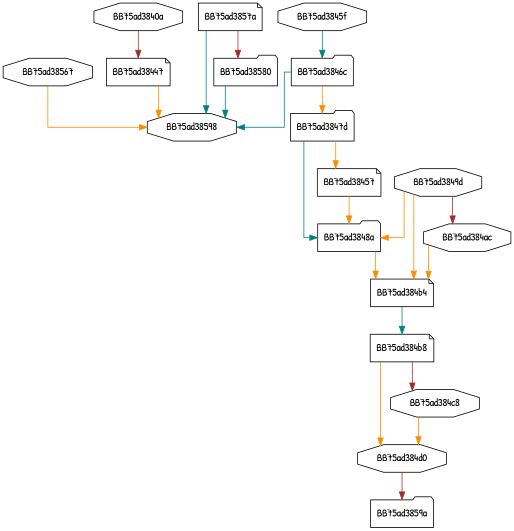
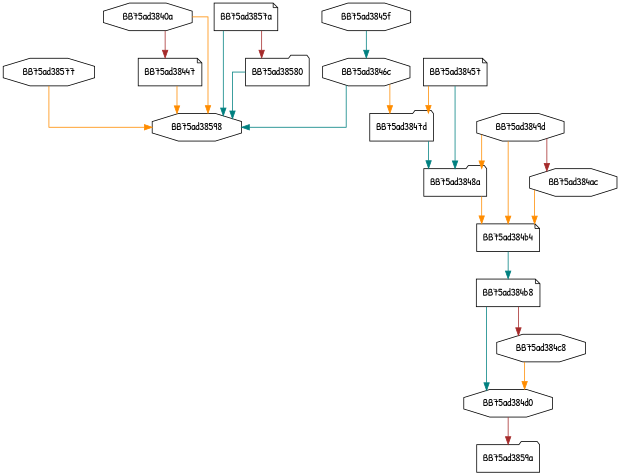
edge "BB75ad3840a" -> "BB75ad38598": added
node "BB75ad38567": label "BB75ad38567" -> "BB75ad38577"
node "BB75ad3846c": shape folder -> octagon
edge "BB75ad3847d" -> "BB75ad38457": reversed
edge "BB75ad38457" -> "BB75ad3848a": color darkorange -> teal
edge "BB75ad384b8" -> "BB75ad384d0": color darkorange -> teal
